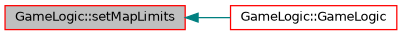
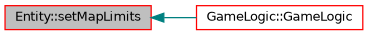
node "GameLogic::setMapLimits": label "GameLogic::setMapLimits" -> "Entity::setMapLimits"
